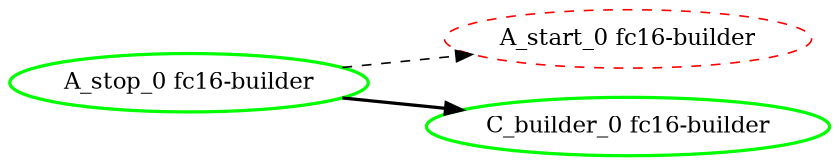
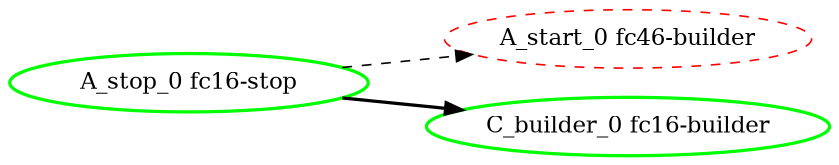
node "A_start_0 fc16-builder": label "A_start_0 fc16-builder" -> "A_start_0 fc46-builder"
node "A_stop_0 fc16-builder": label "A_stop_0 fc16-builder" -> "A_stop_0 fc16-stop"
